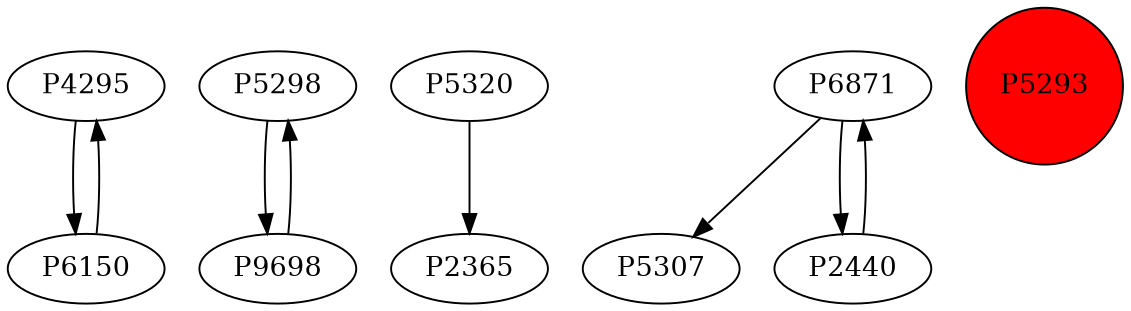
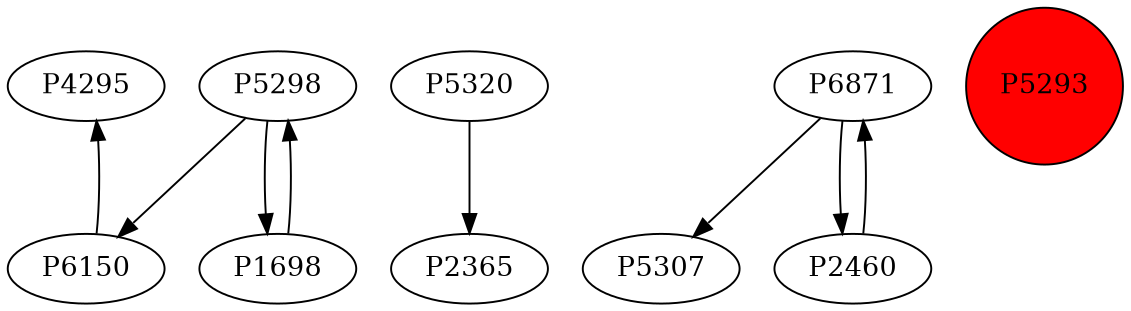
edge "P4295" -> "P6150": now "P5298" -> "P6150"
node "P9698": label "P9698" -> "P1698"
node "P2440": label "P2440" -> "P2460"
